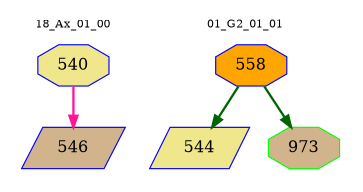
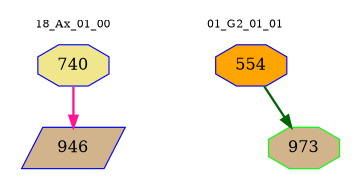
node "540": label "540" -> "740"
node "558": label "558" -> "554"
node "546": label "546" -> "946"
node "544": removed
